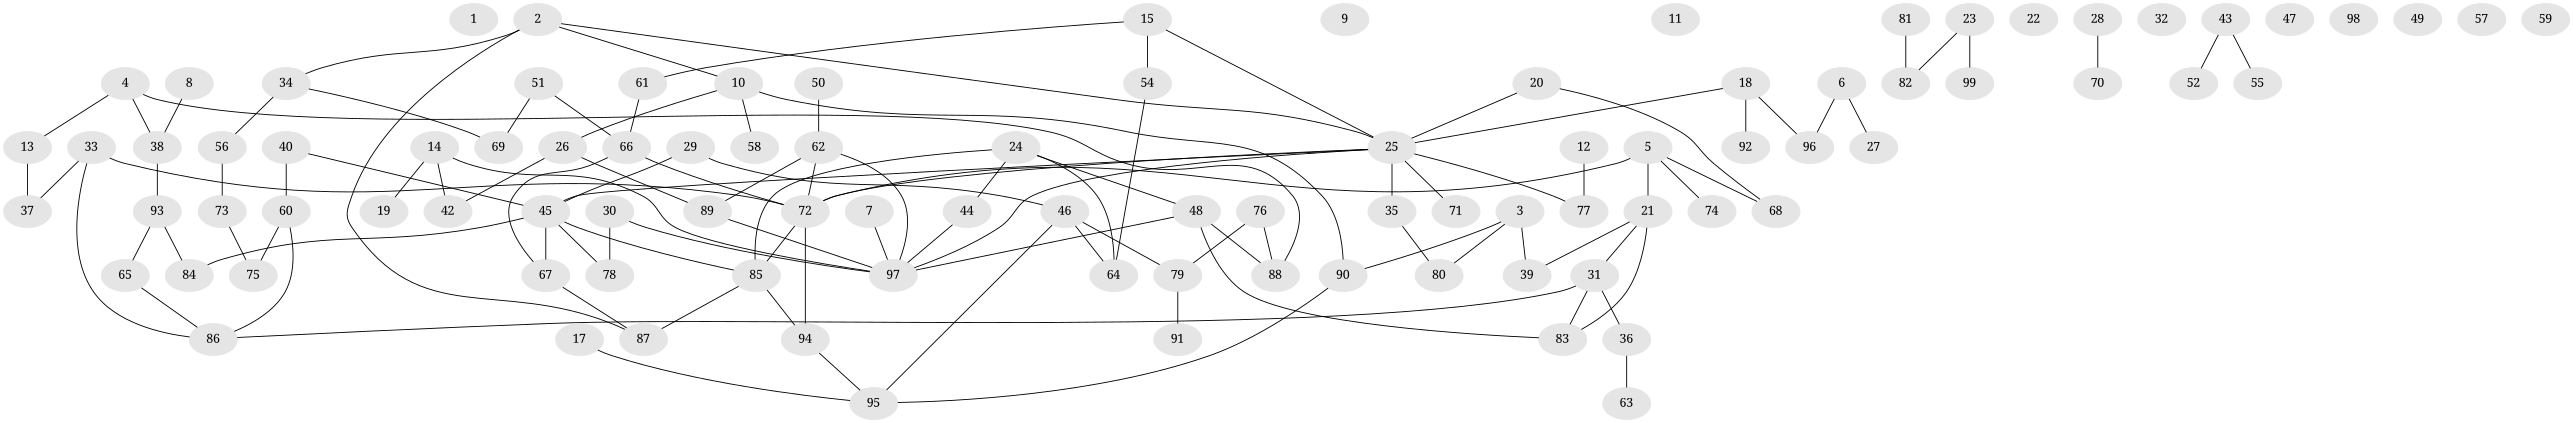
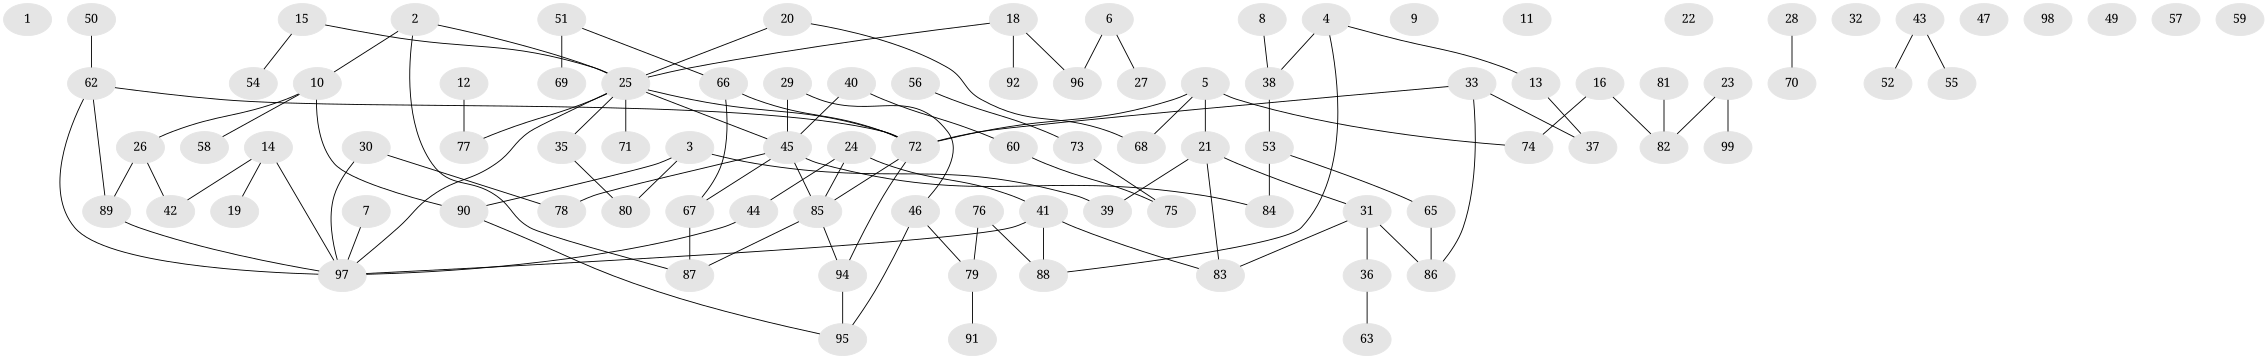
node "34": removed
node "61": removed
node "16": added
node "93": label "93" -> "53"
node "48": label "48" -> "41"
node "64": removed
edge "60" -- "86": removed
node "17": removed
